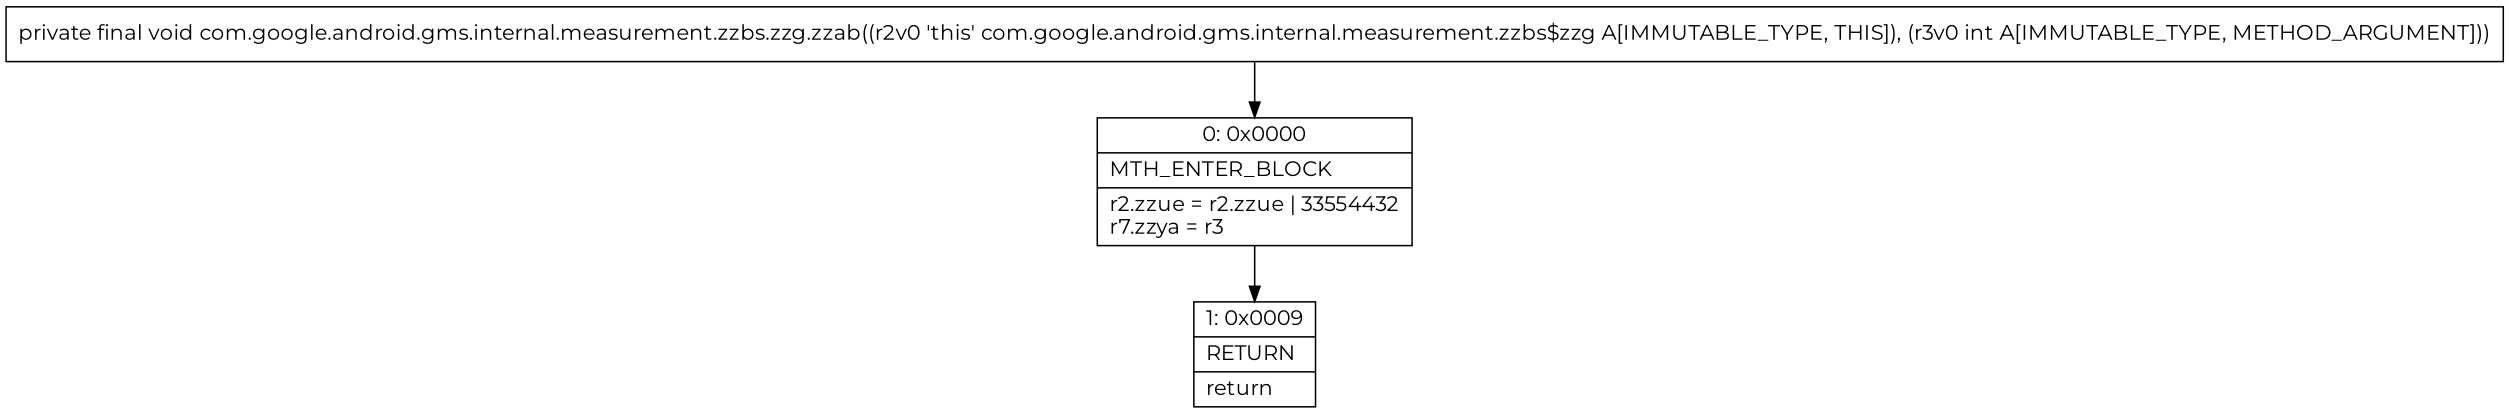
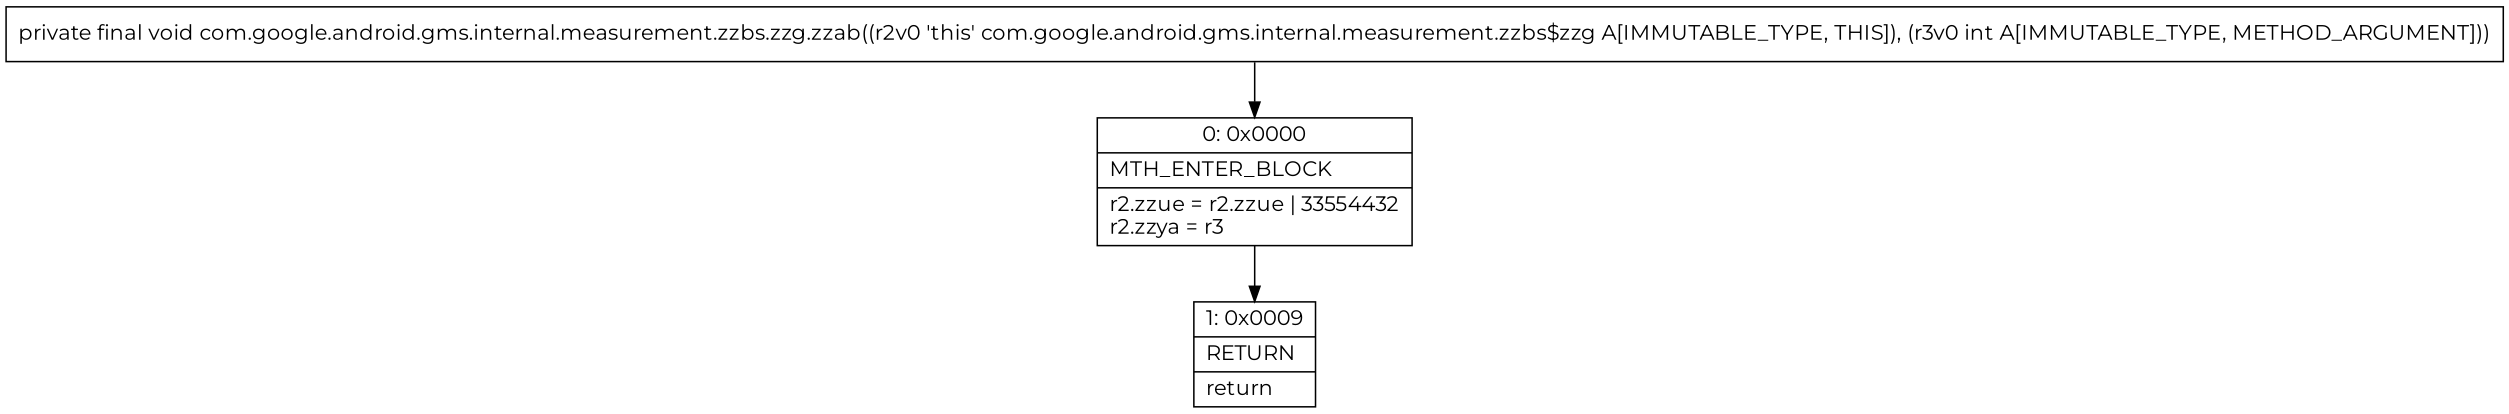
node "0: 0x0000": text "r7.zzya = r3" -> "r2.zzya = r3"
